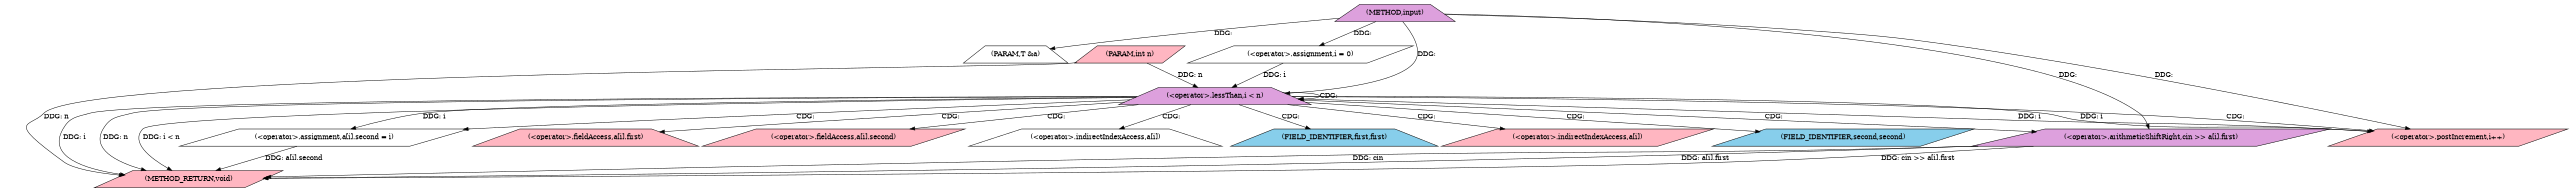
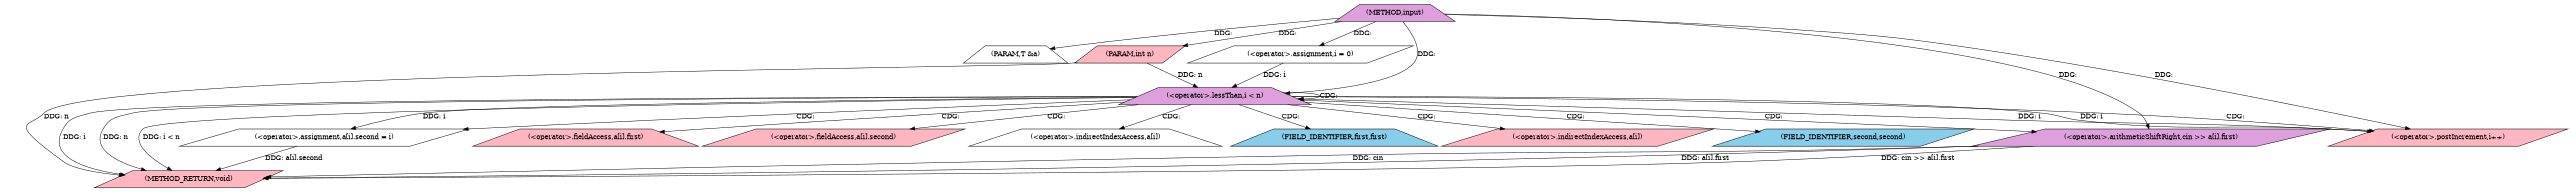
edge "(METHOD,input)" -> "(PARAM,int n)": added, label "DDG:"
